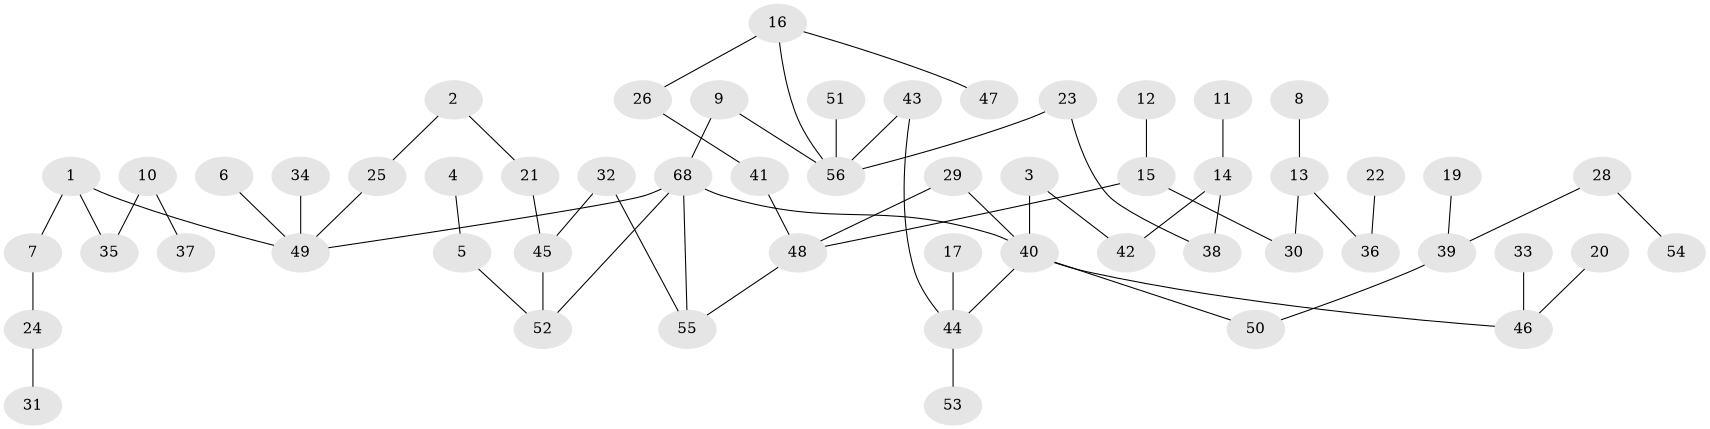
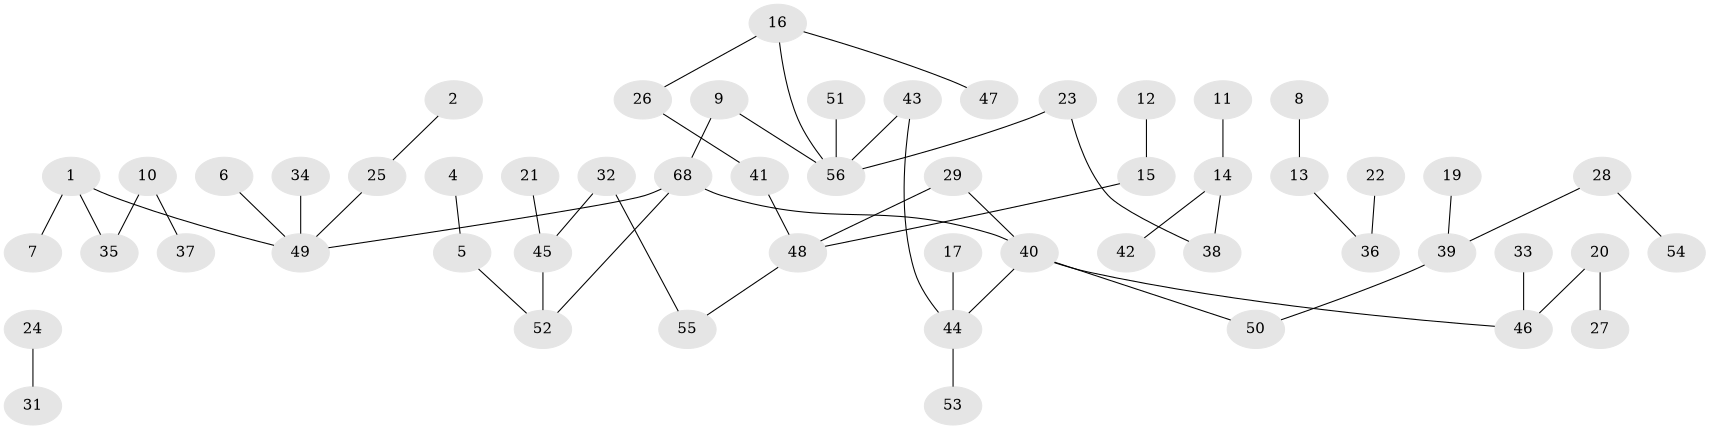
edge "2" -- "21": removed
node "3": removed
edge "68" -- "55": removed
node "30": removed
edge "7" -- "24": removed
node "27": added
